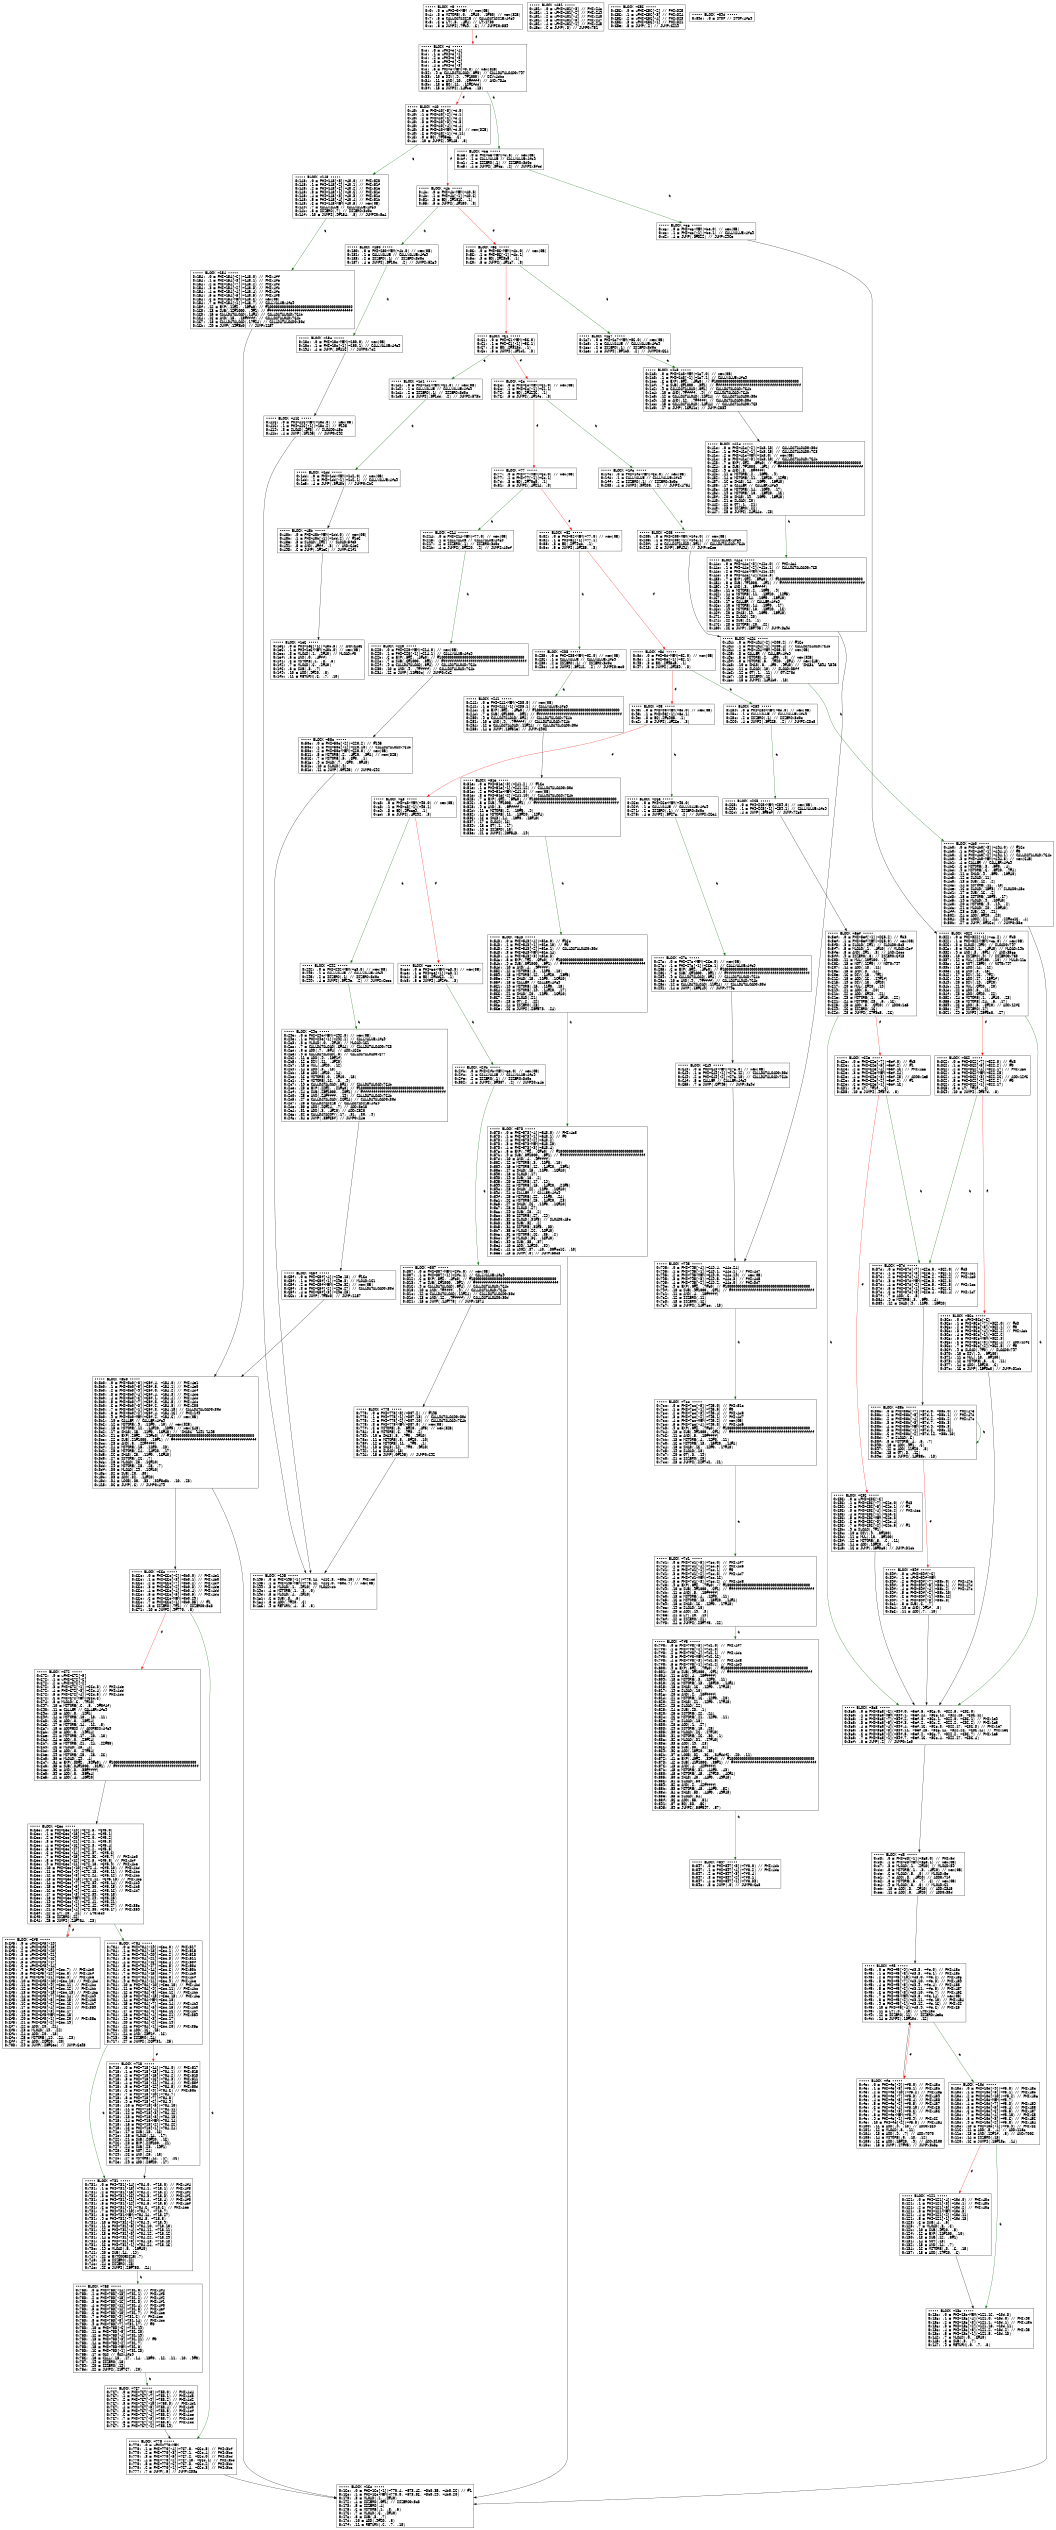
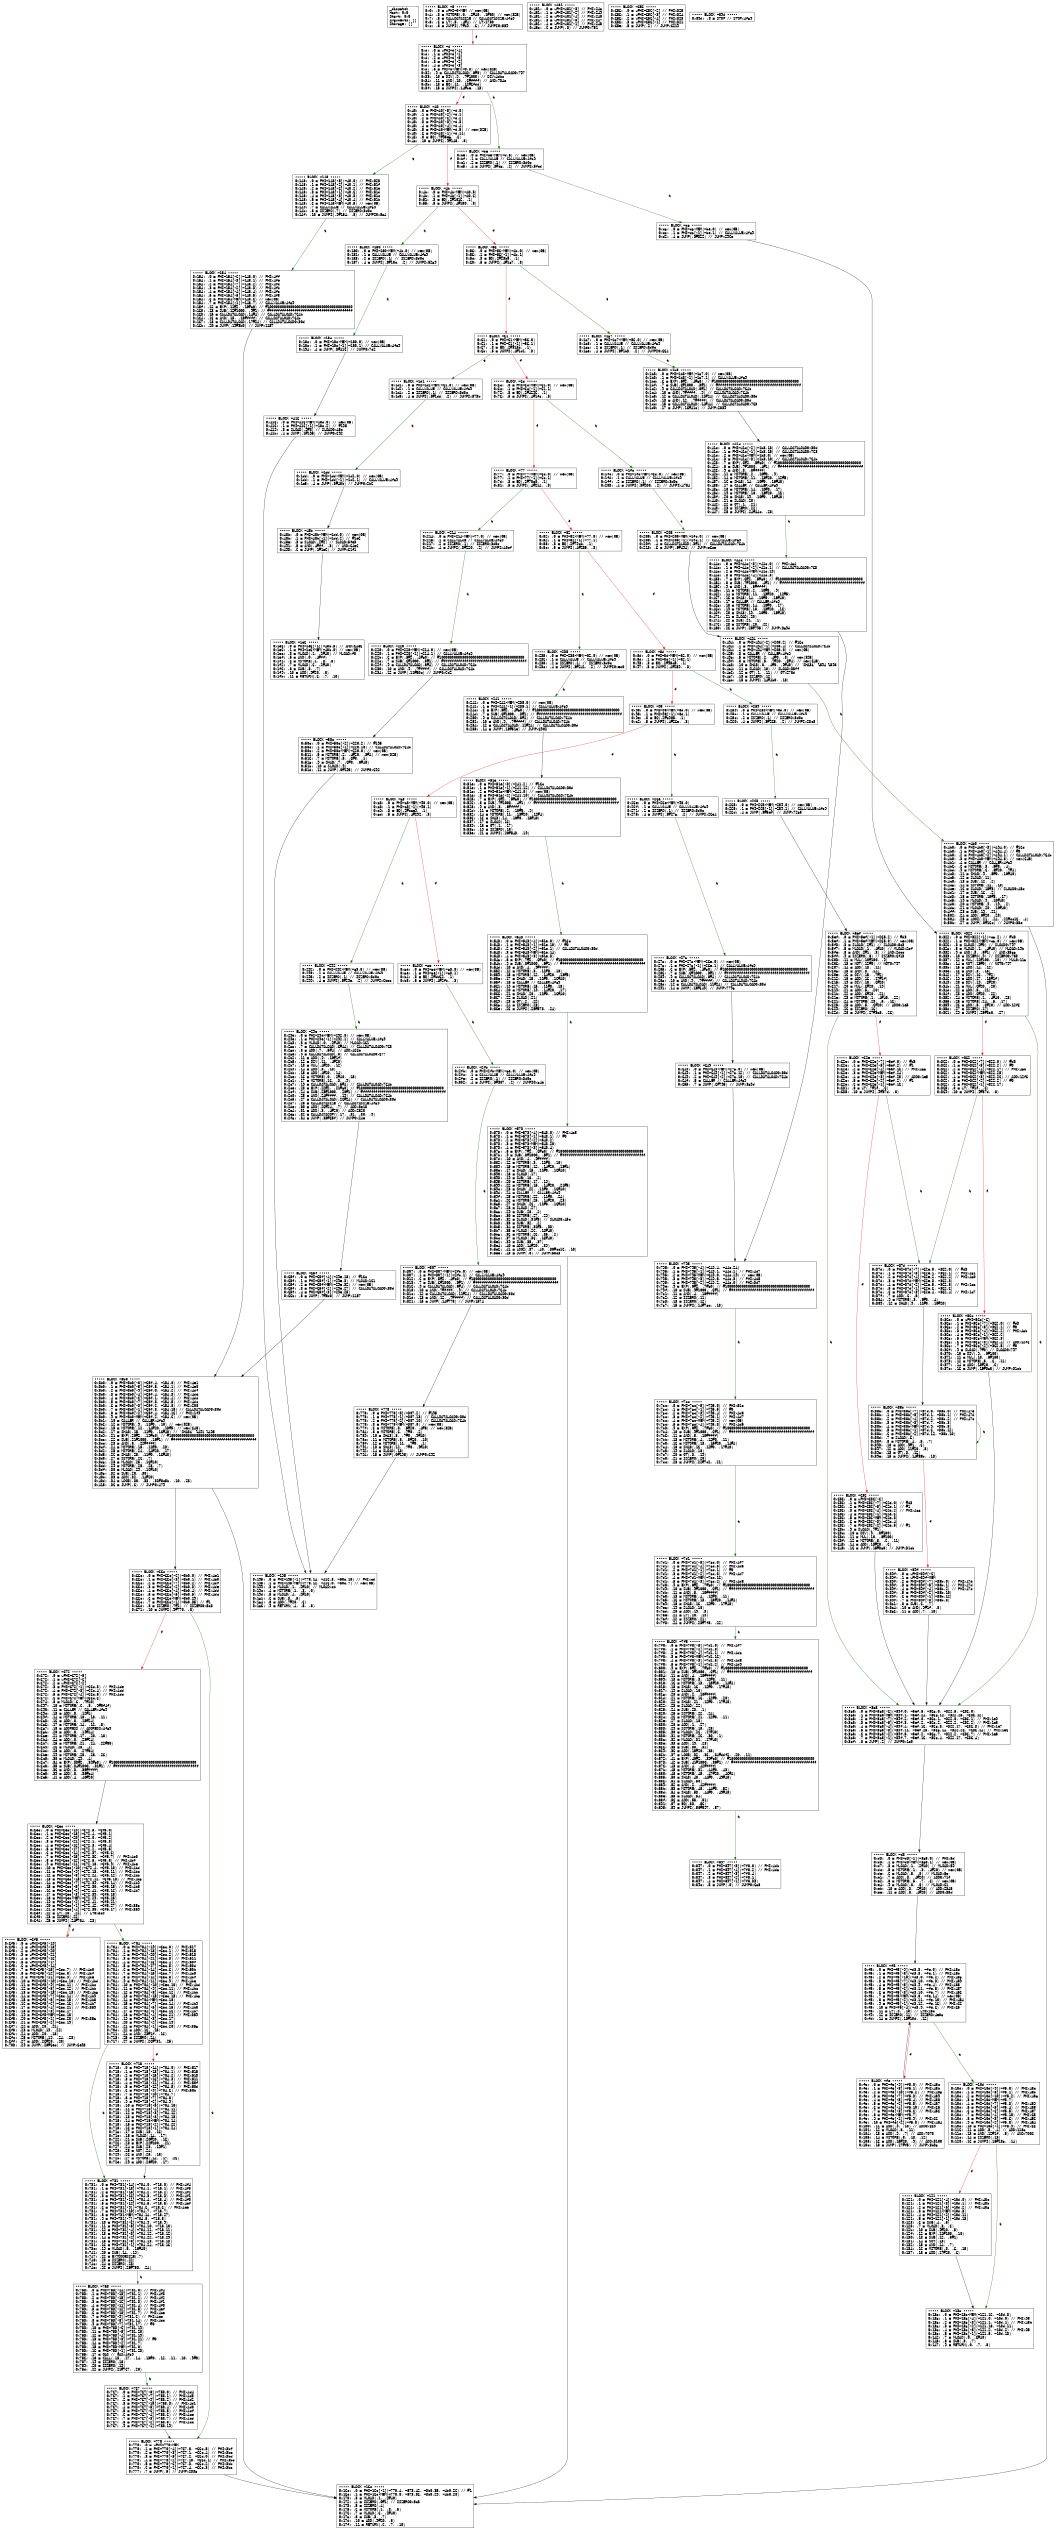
node "_dispatch": added
